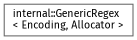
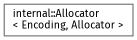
node "internal::GenericRegex < Encoding, Allocator >": label "internal::GenericRegex < Encoding, Allocator >" -> "internal::Allocator < Encoding, Allocator >"
